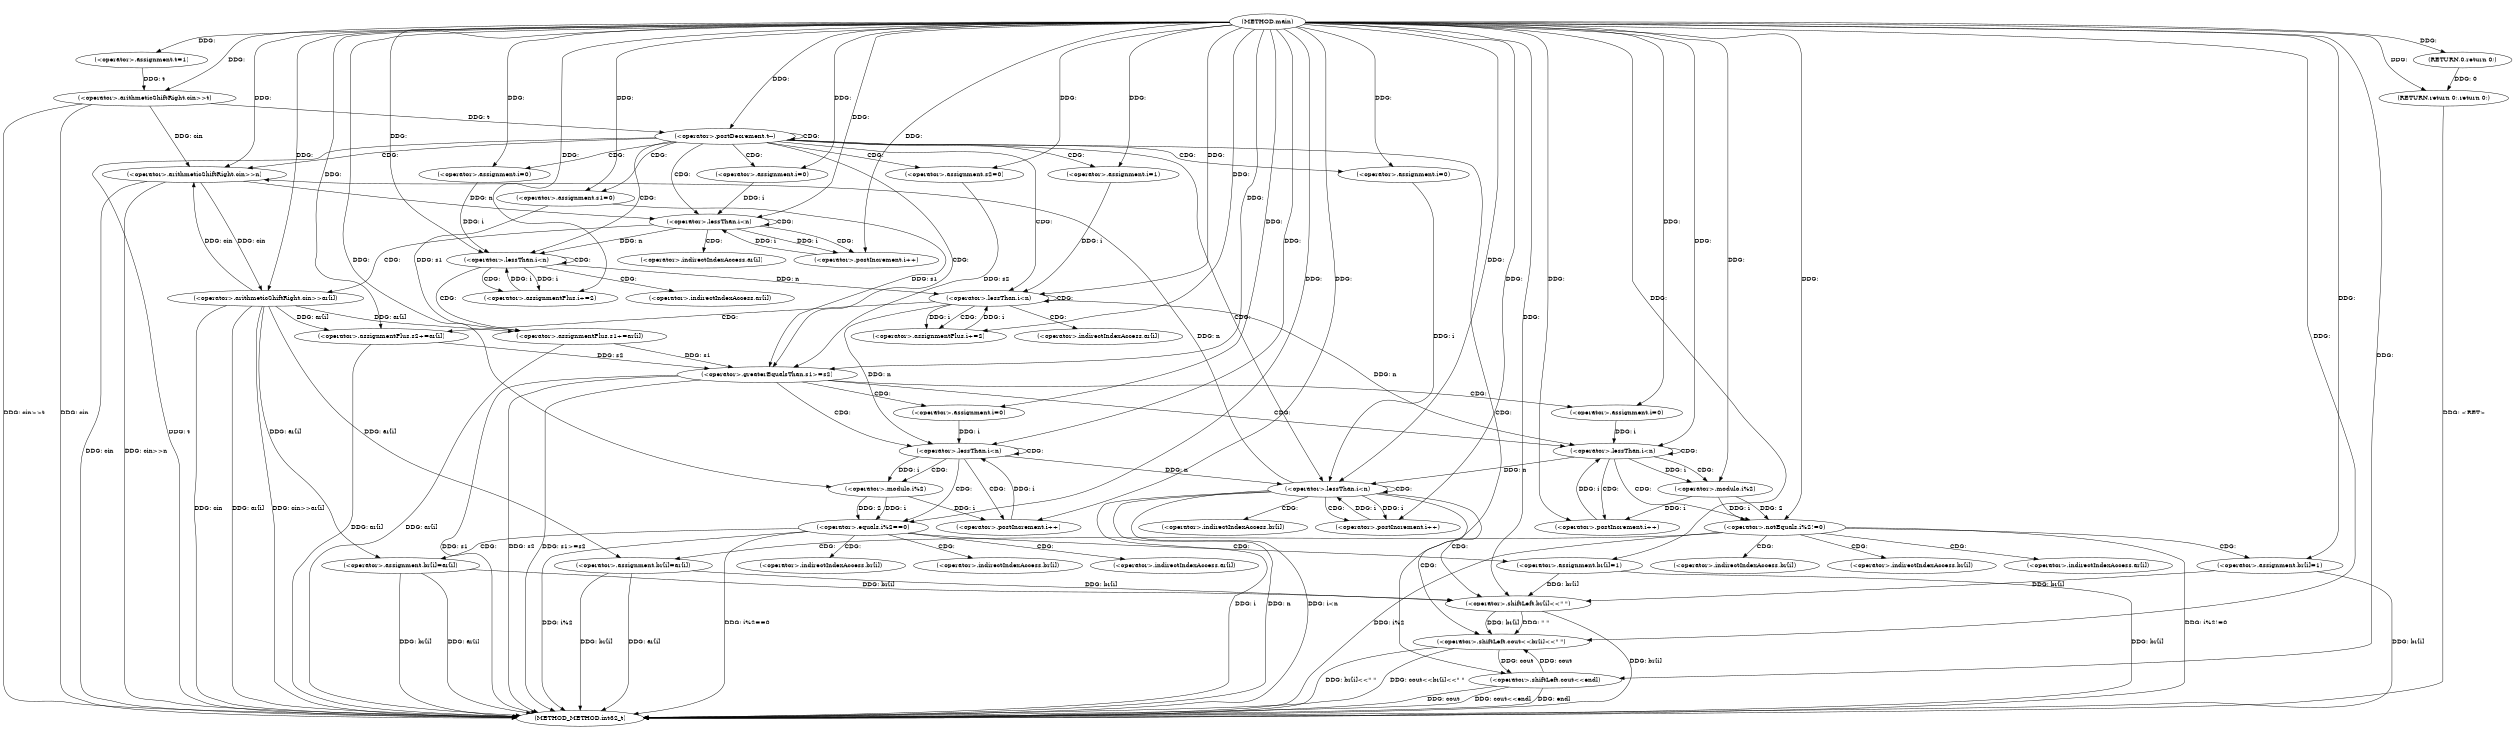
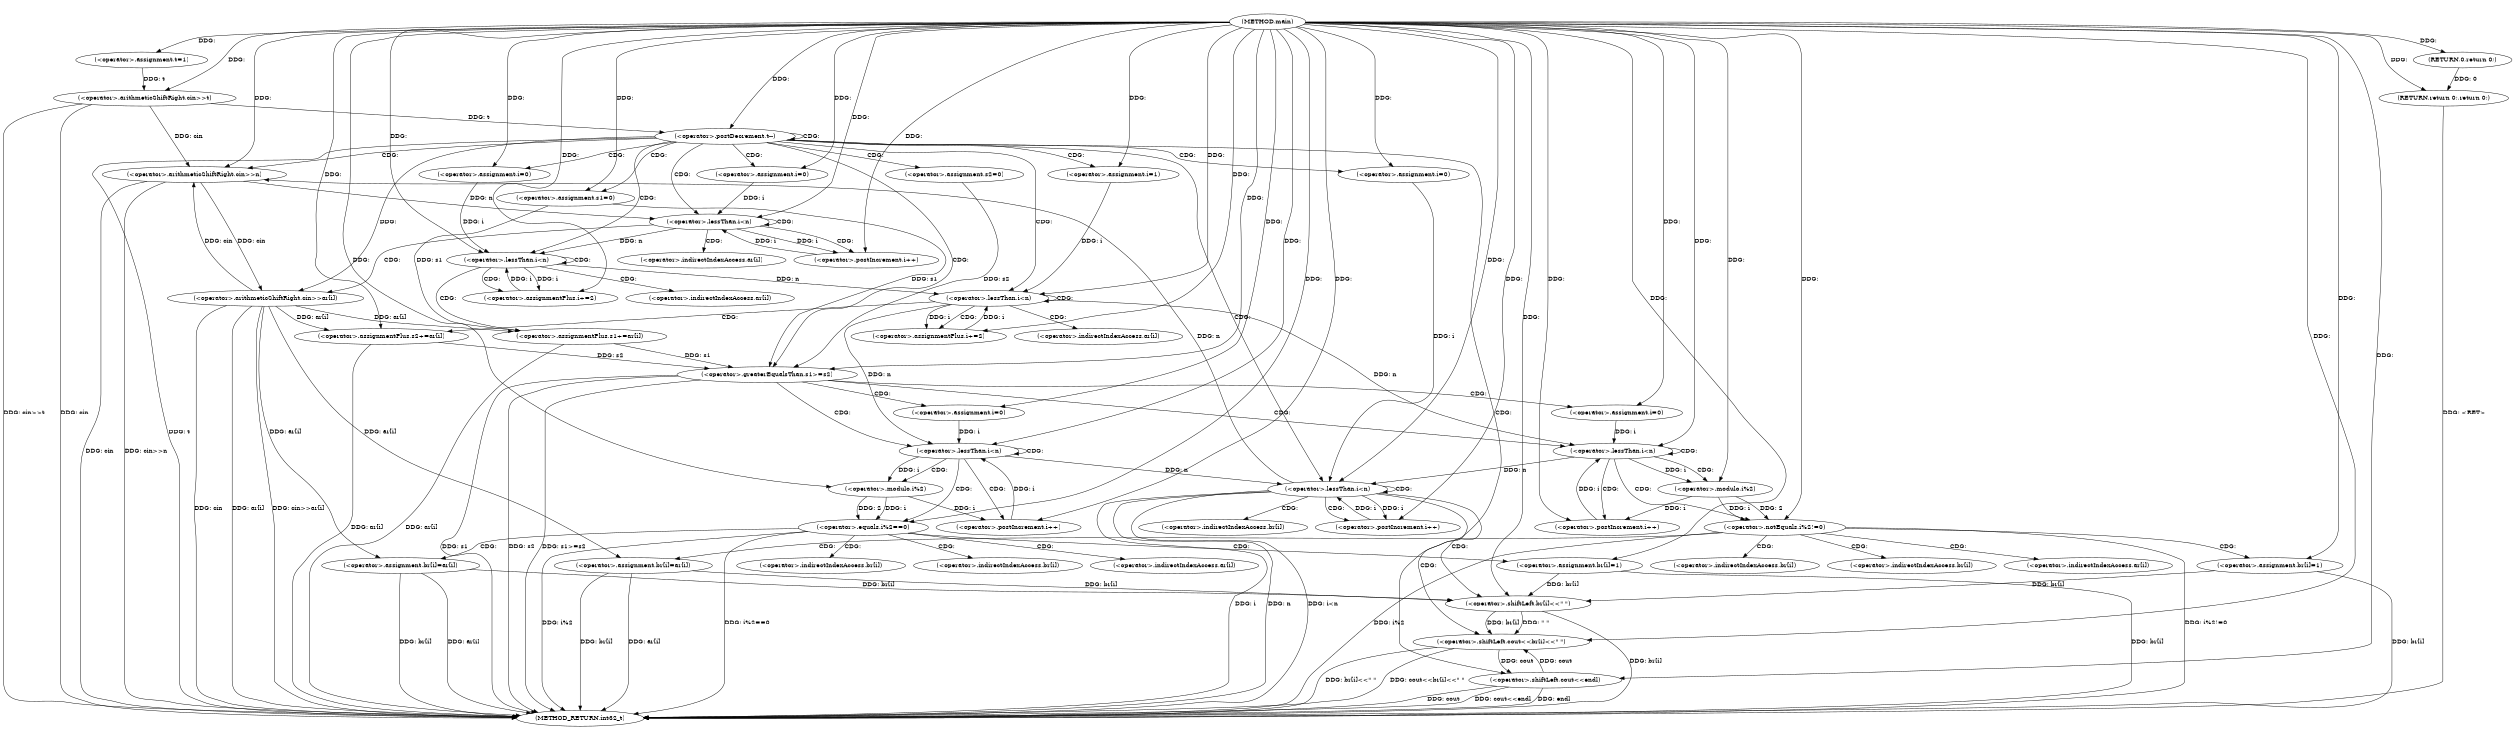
edge "(METHOD,main)" -> "(<operator>.arithmeticShiftRight,cin>>ar[i])": now "(<operator>.postDecrement,t--)" -> "(<operator>.arithmeticShiftRight,cin>>ar[i])"
edge "(METHOD,main)" -> "(<operator>.assignment,s2=0)": removed, label "DDG:"
node "(METHOD_METHOD,int32_t)": label "(METHOD_METHOD,int32_t)" -> "(METHOD_RETURN,int32_t)"
